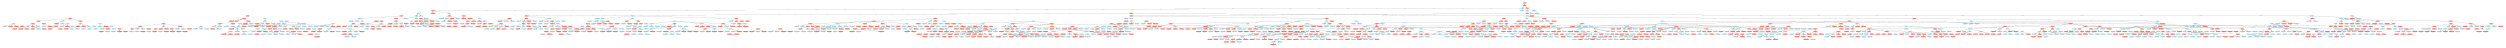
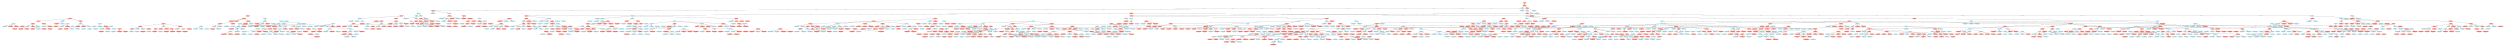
node "6 5 3 0 0 h:(14,4)": fillcolor salmon -> lightblue
node "10 4 3 1 1 h:(9,5)": removed
node "7 7 7 4 3 h:(12,3)": removed
